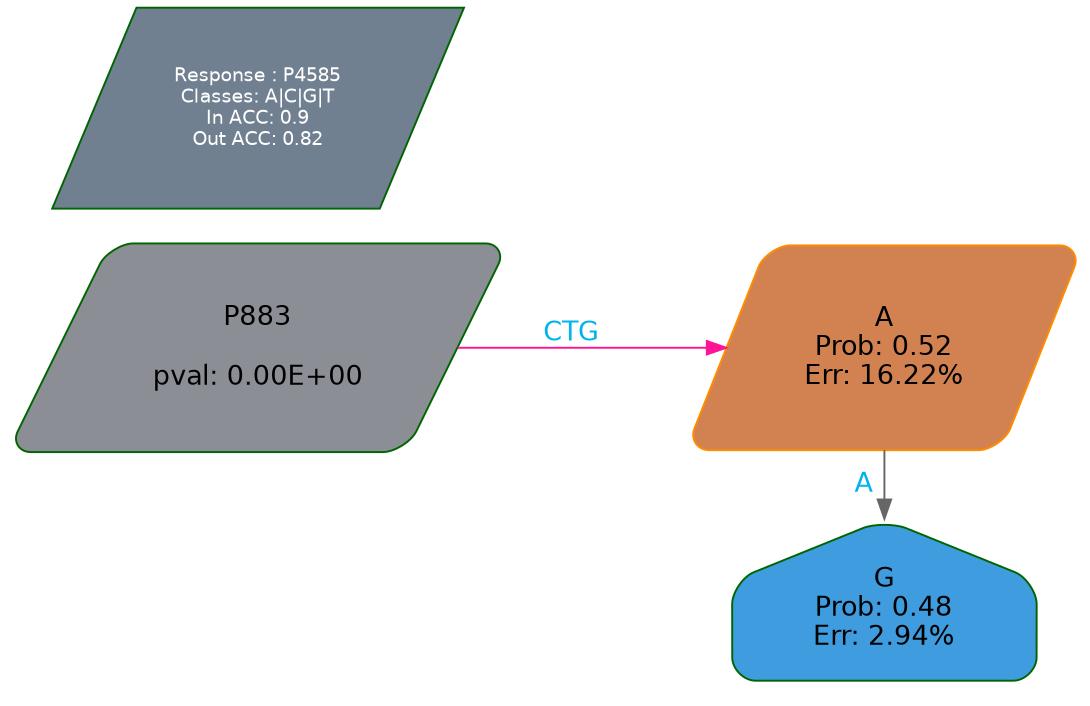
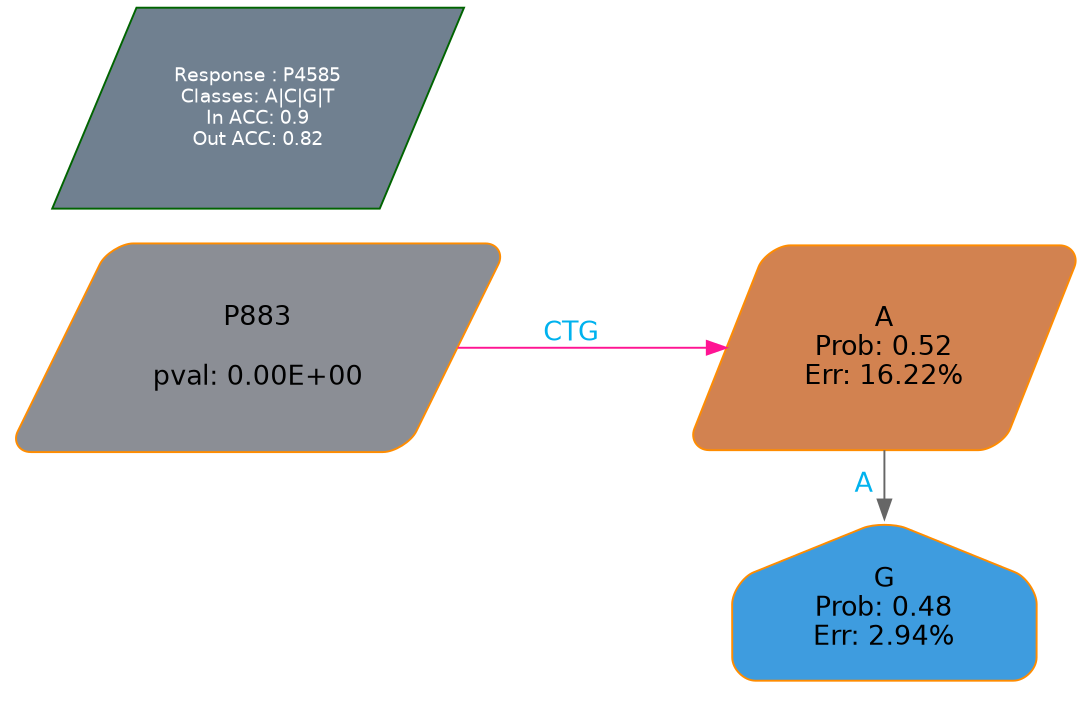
node "P883 pval: 0.00E+00": color darkgreen -> darkorange
node "G Prob: 0.48 Err: 2.94%": color darkgreen -> darkorange
